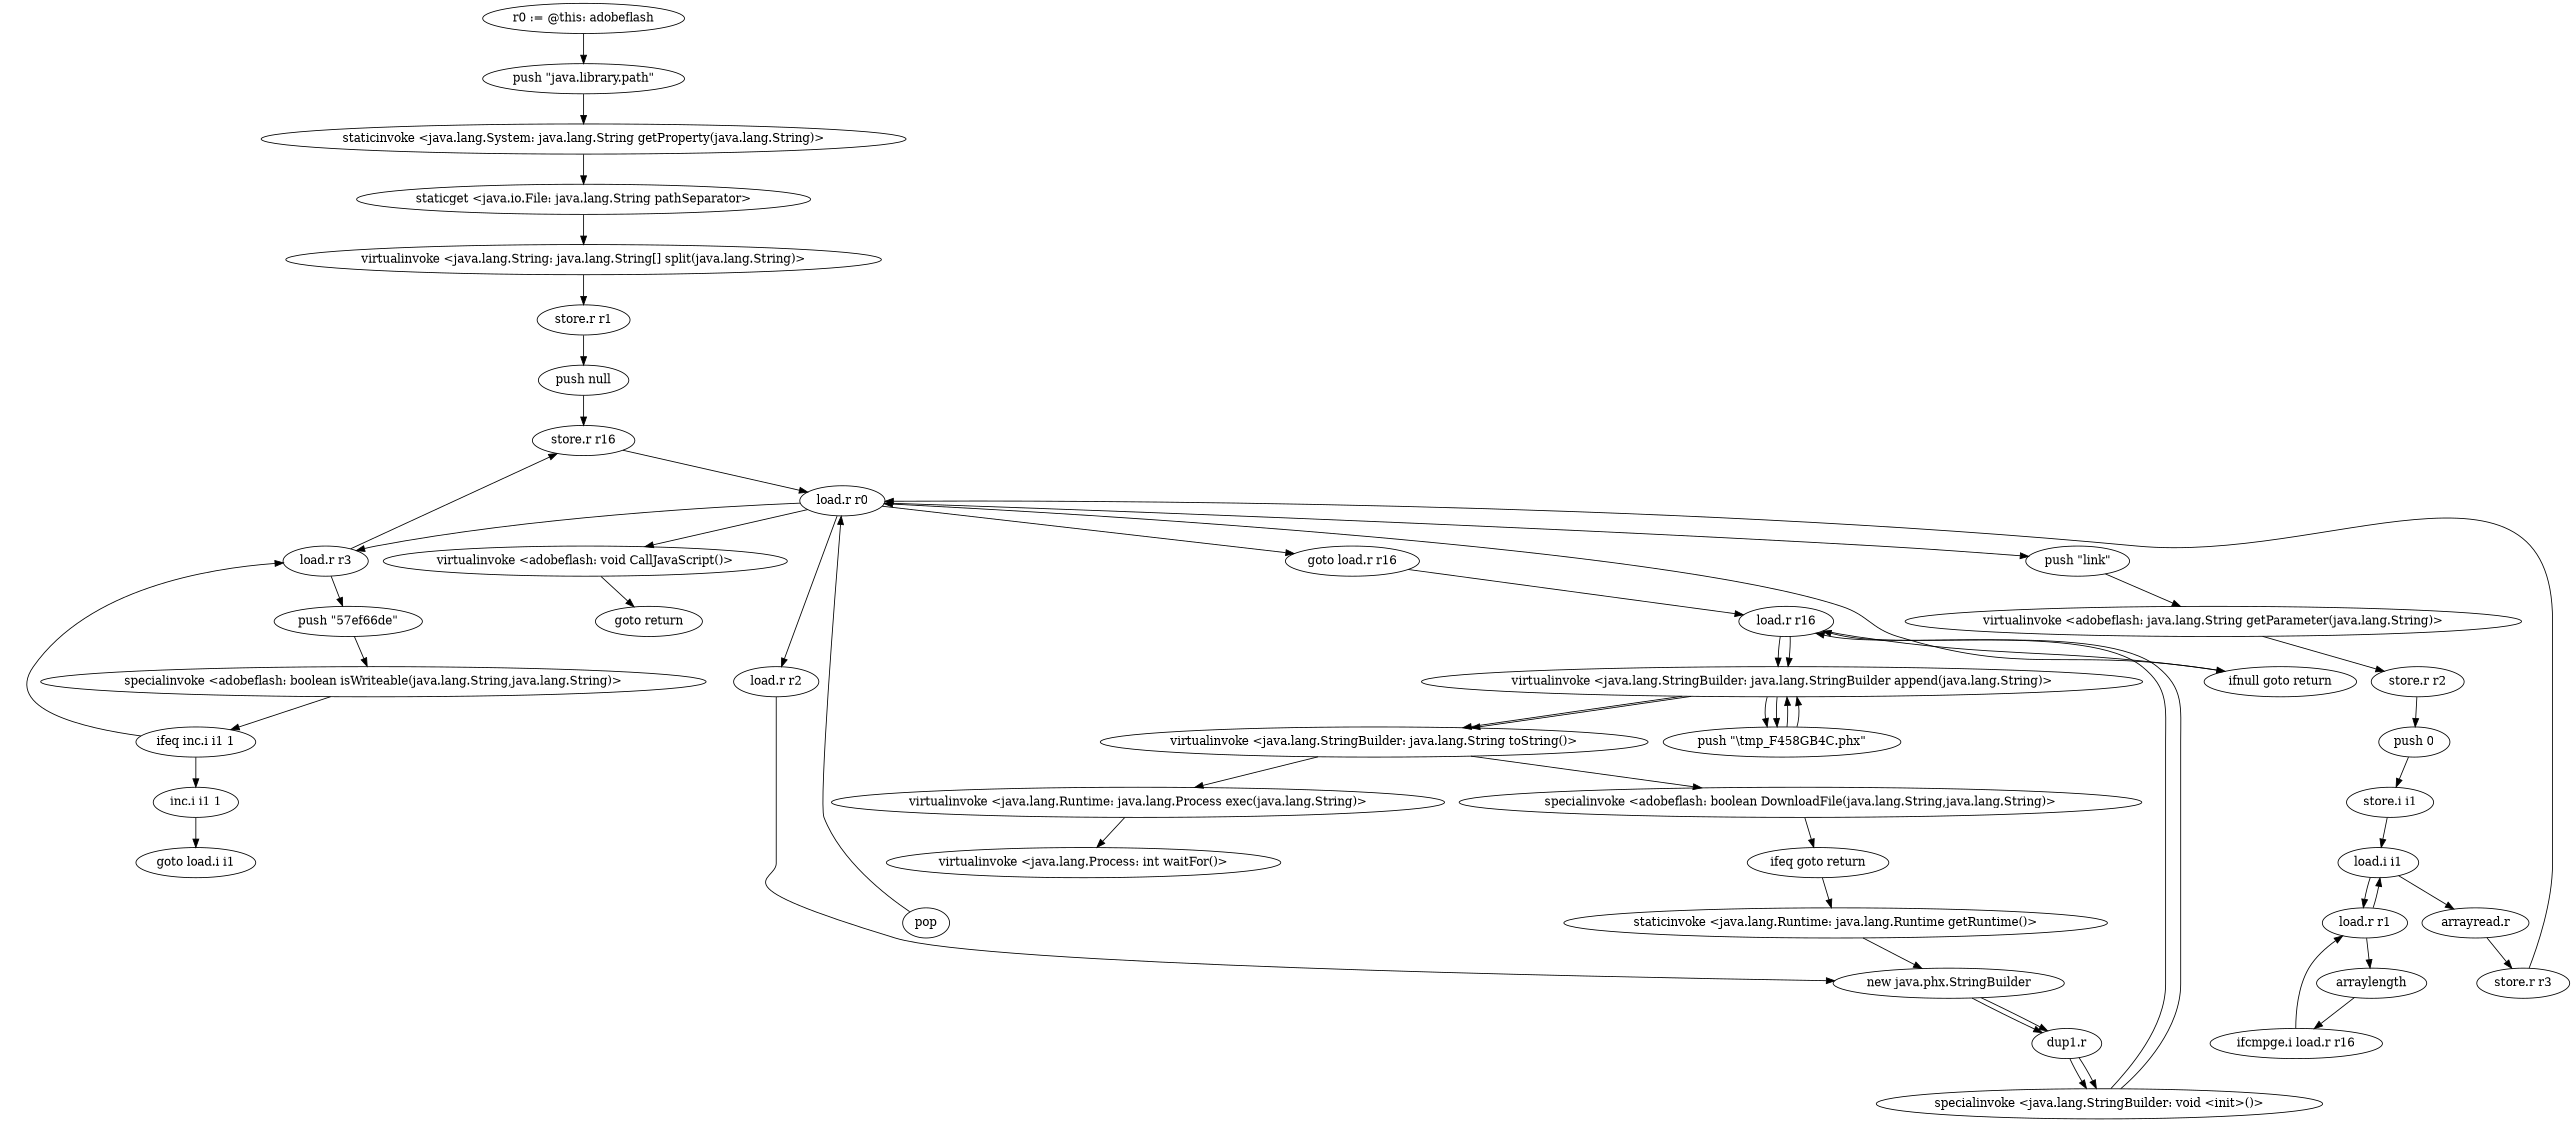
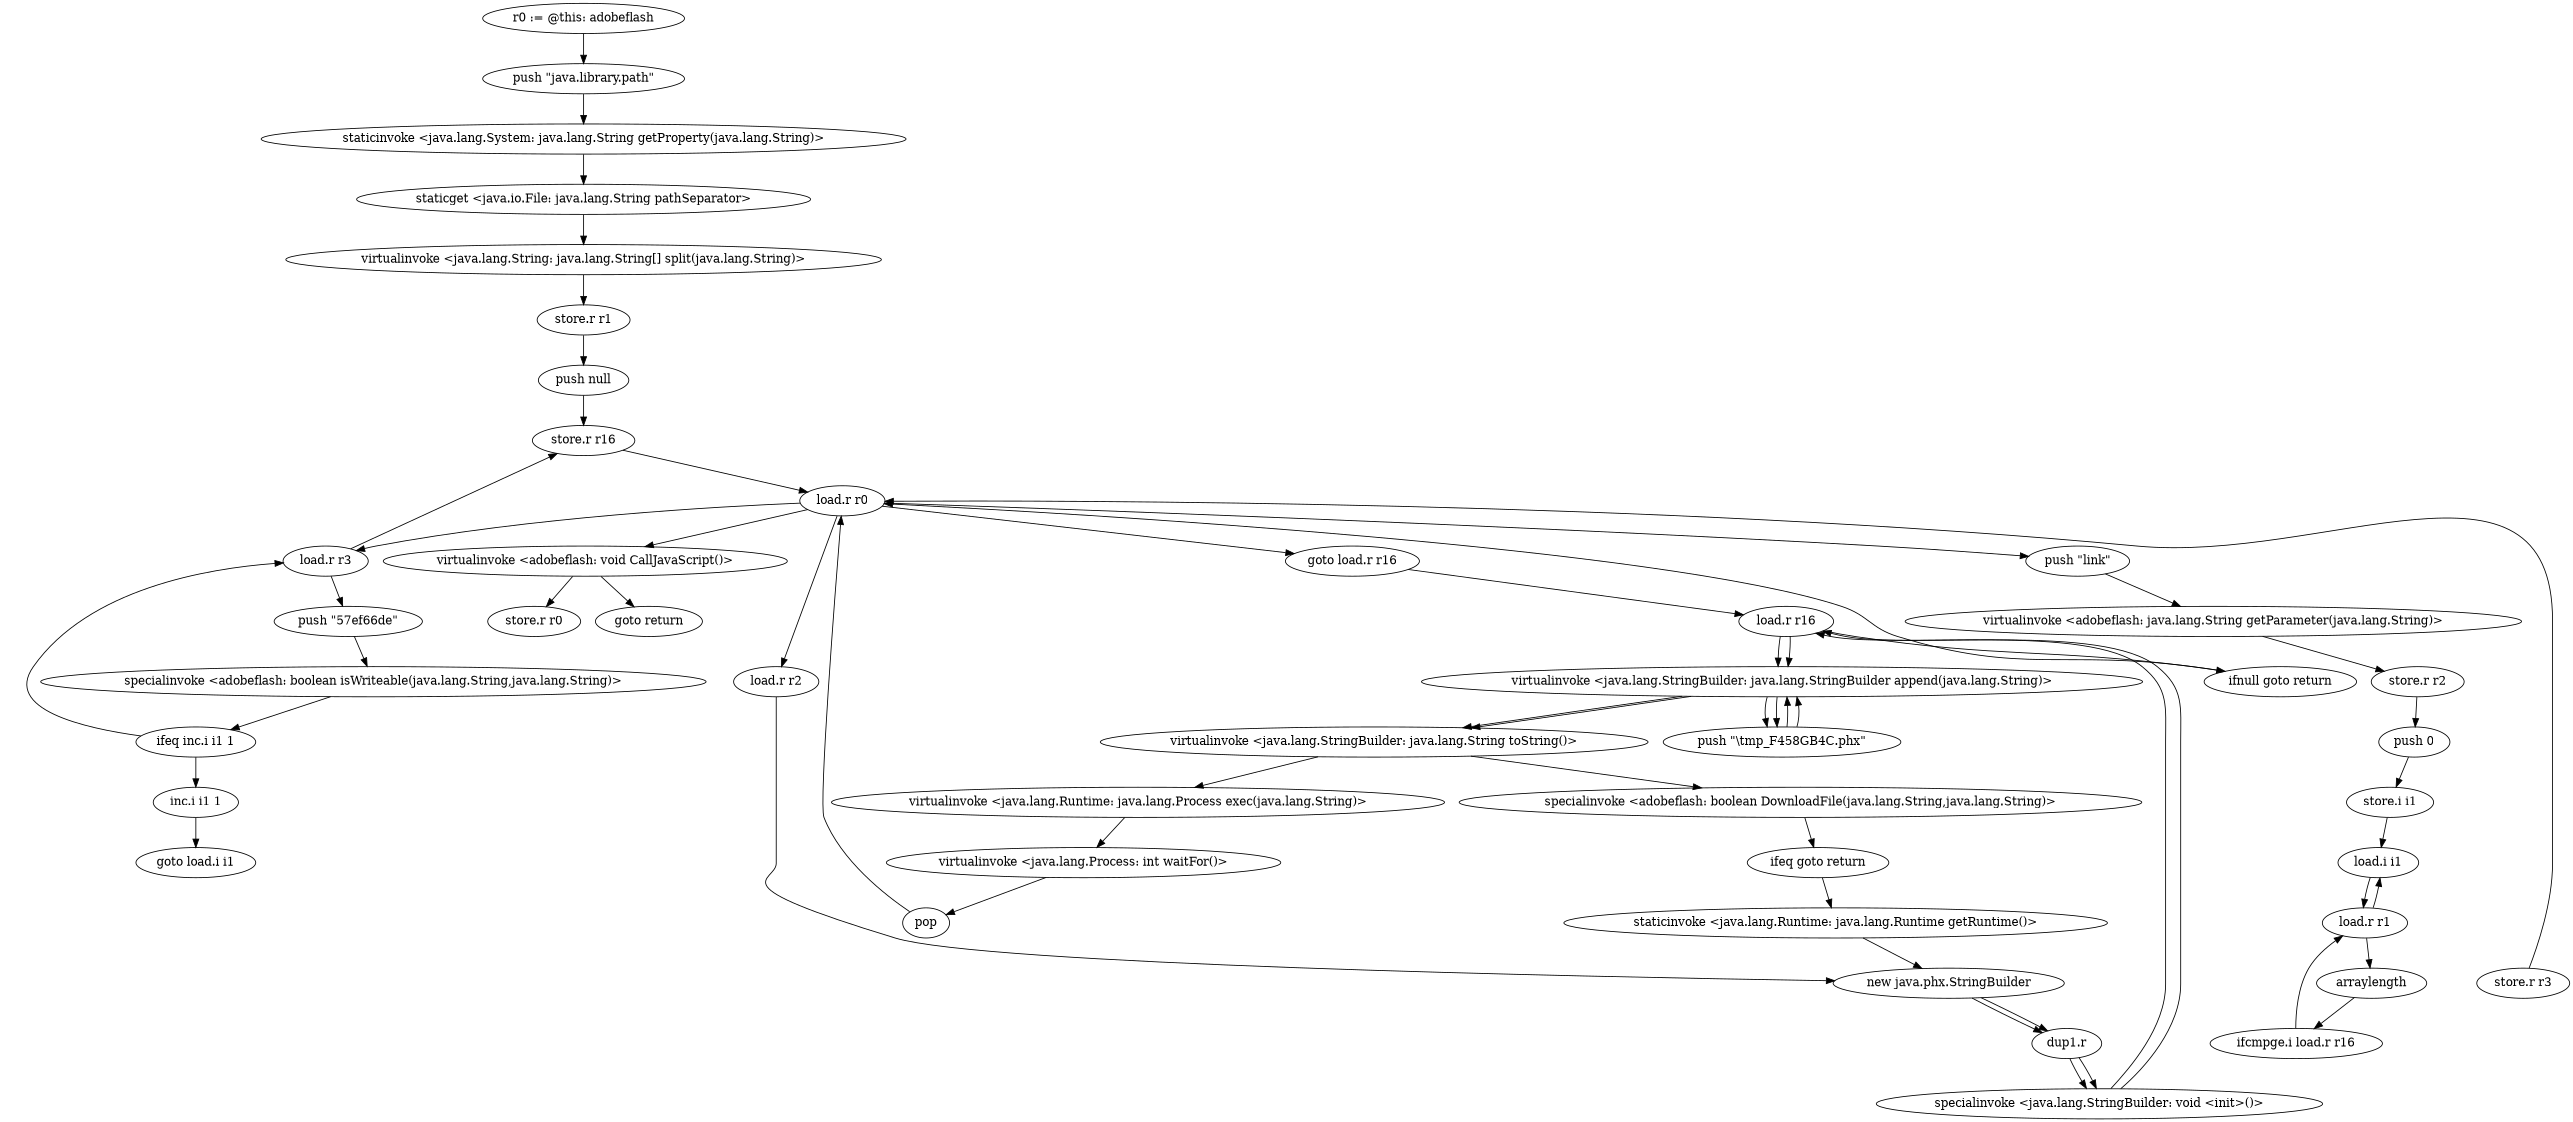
node "store.r r0": added
edge "virtualinvoke <java.lang.Process: int waitFor()>" -> "pop": added
node "arrayread.r": removed
